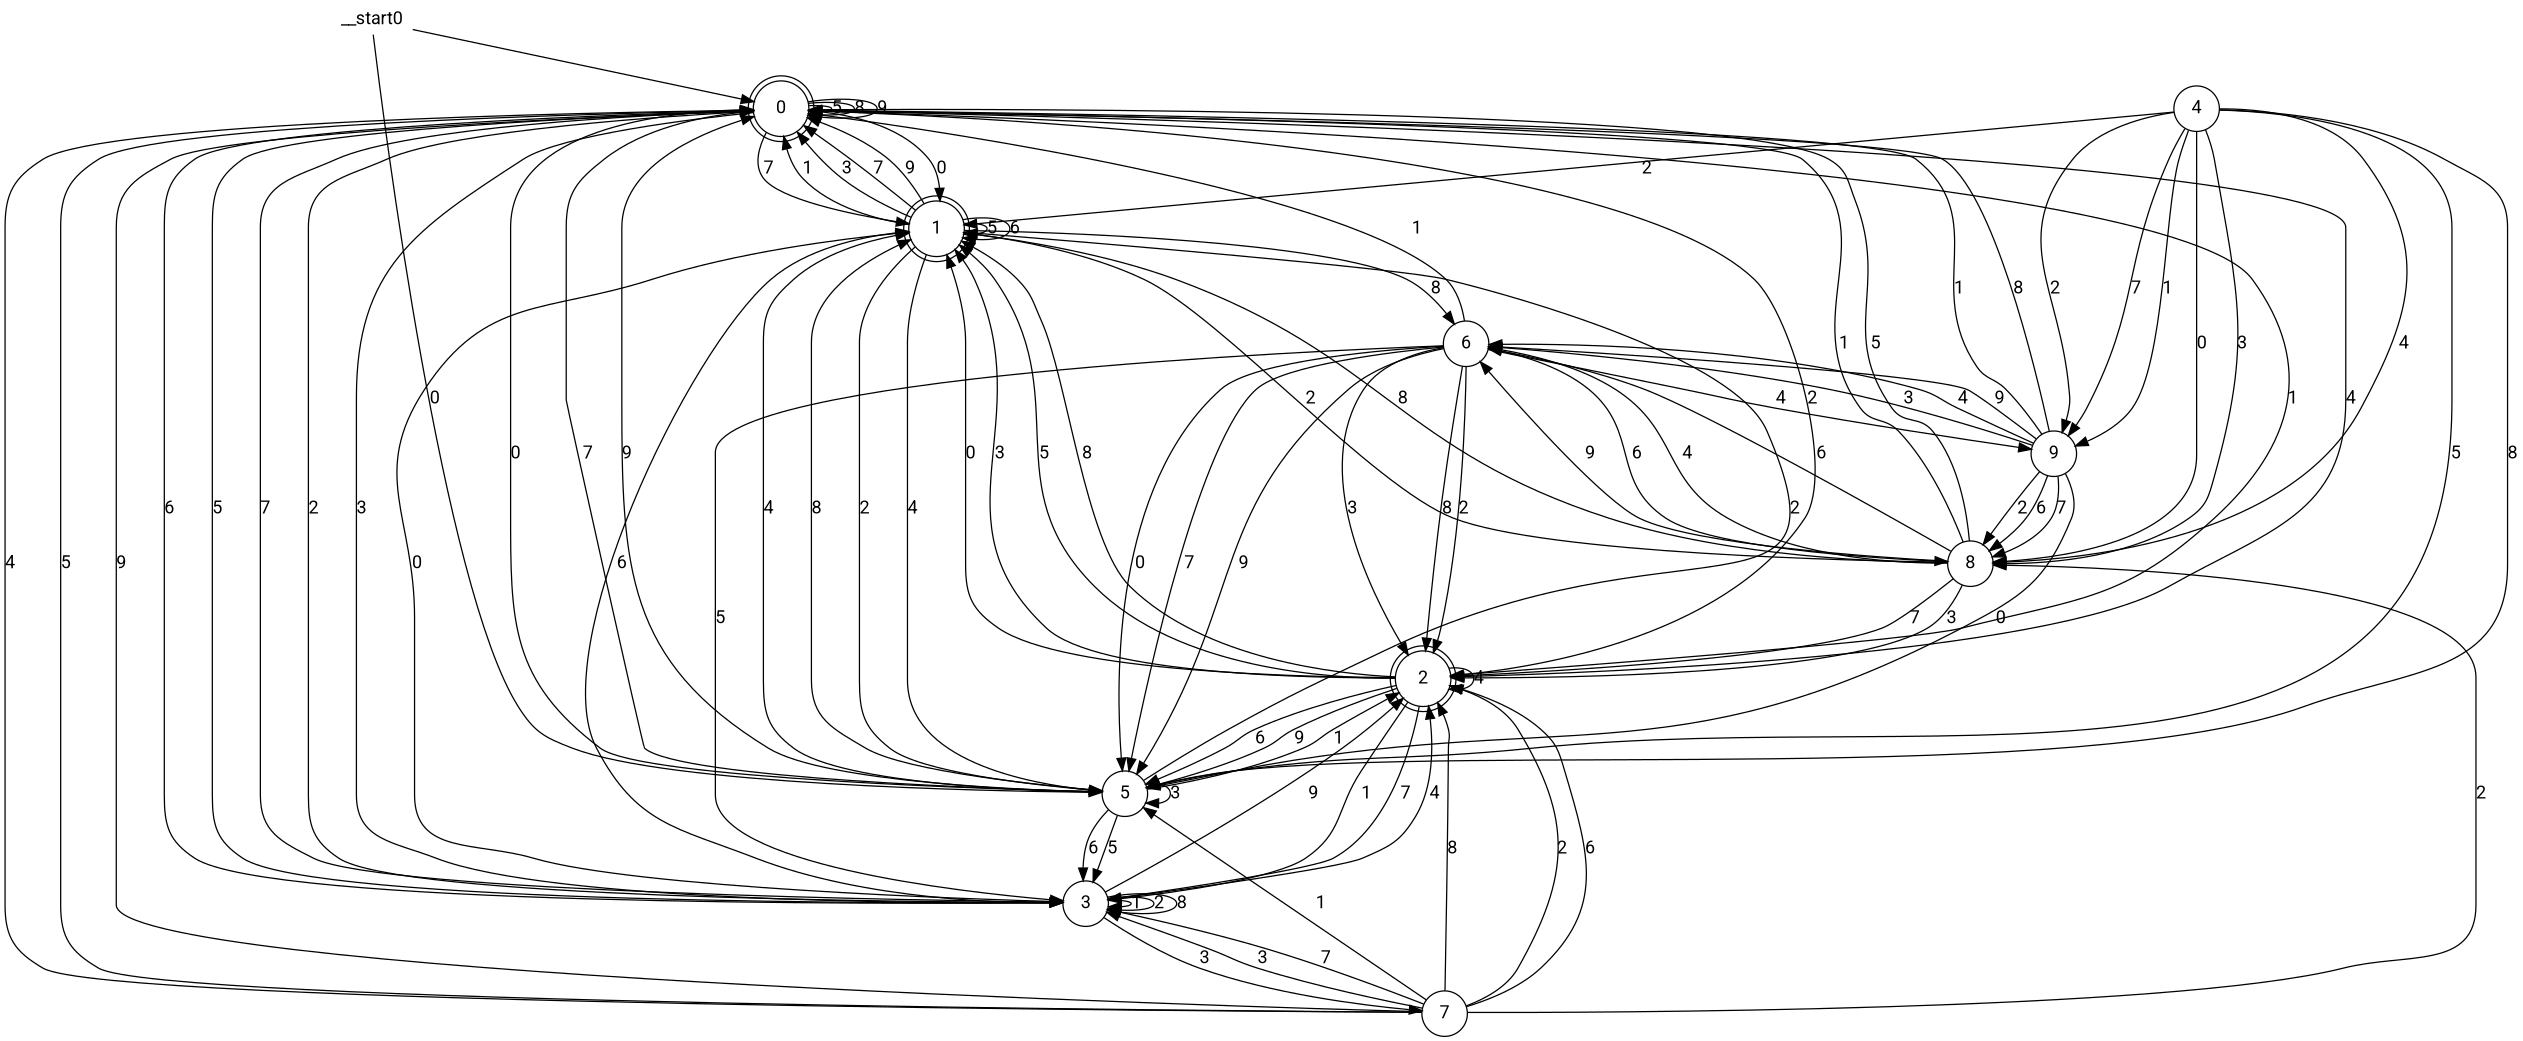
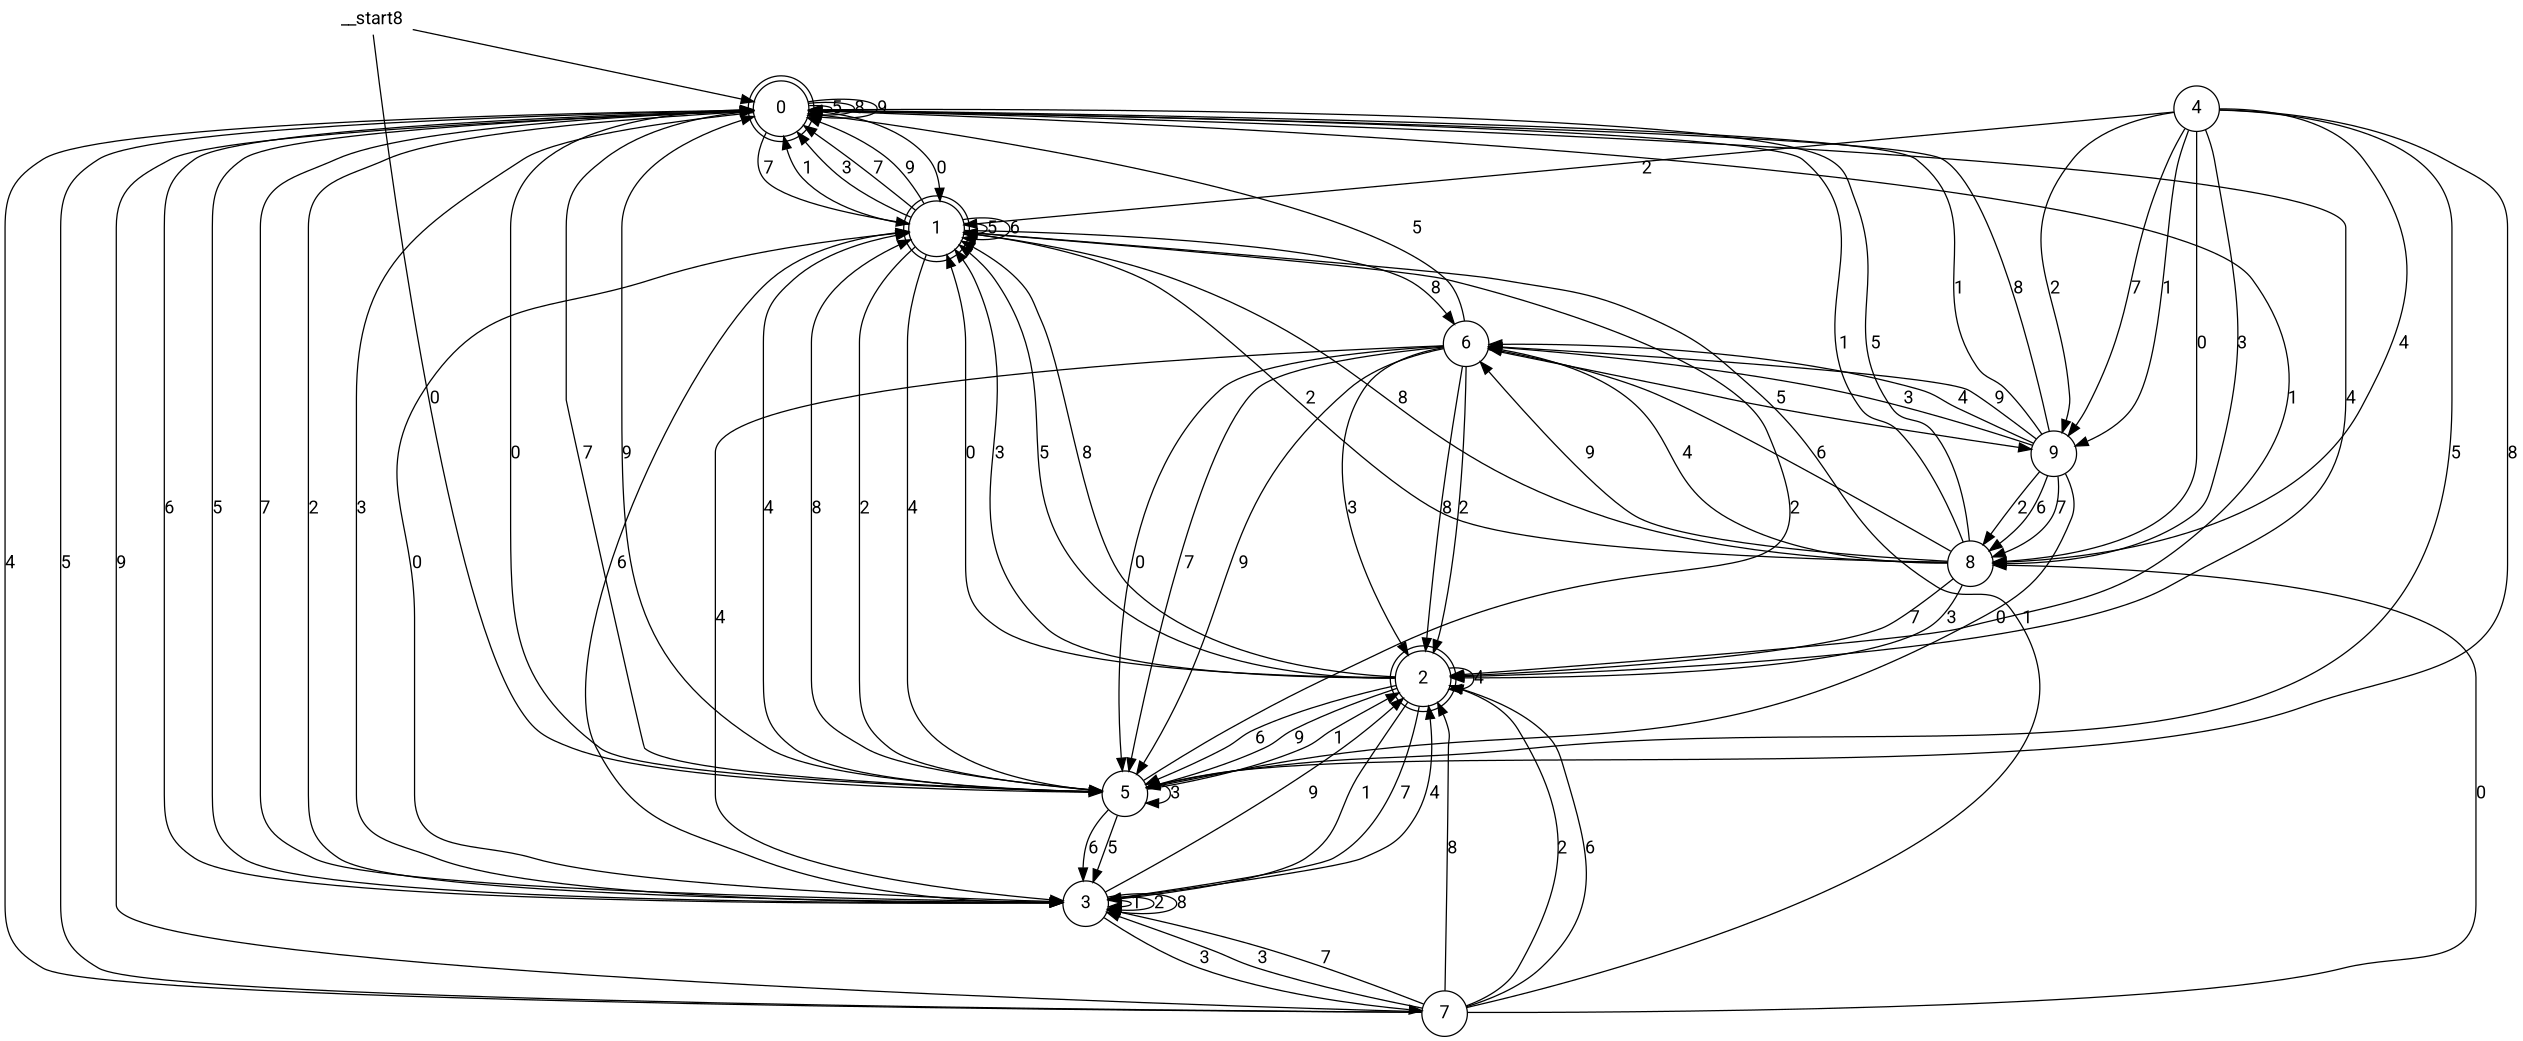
node "__start0": label "__start0" -> "__start8"
edge "2" -> "0": removed, label "2"
edge "6" -> "0": label "1" -> "5"
edge "6" -> "9": label "4" -> "5"
edge "6" -> "8": removed, label "6"
edge "6" -> "3": label "5" -> "4"
edge "7" -> "8": label "2" -> "0"
edge "7" -> "5": now "7" -> "1"
